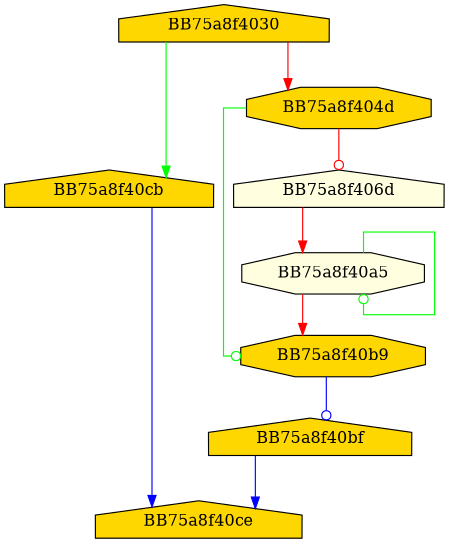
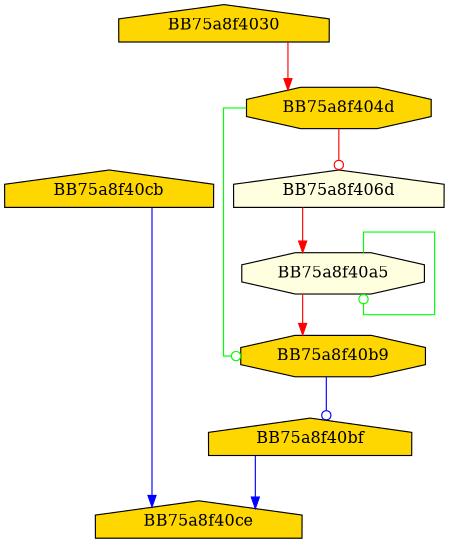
edge "BB75a8f4030" -> "BB75a8f40cb": removed
